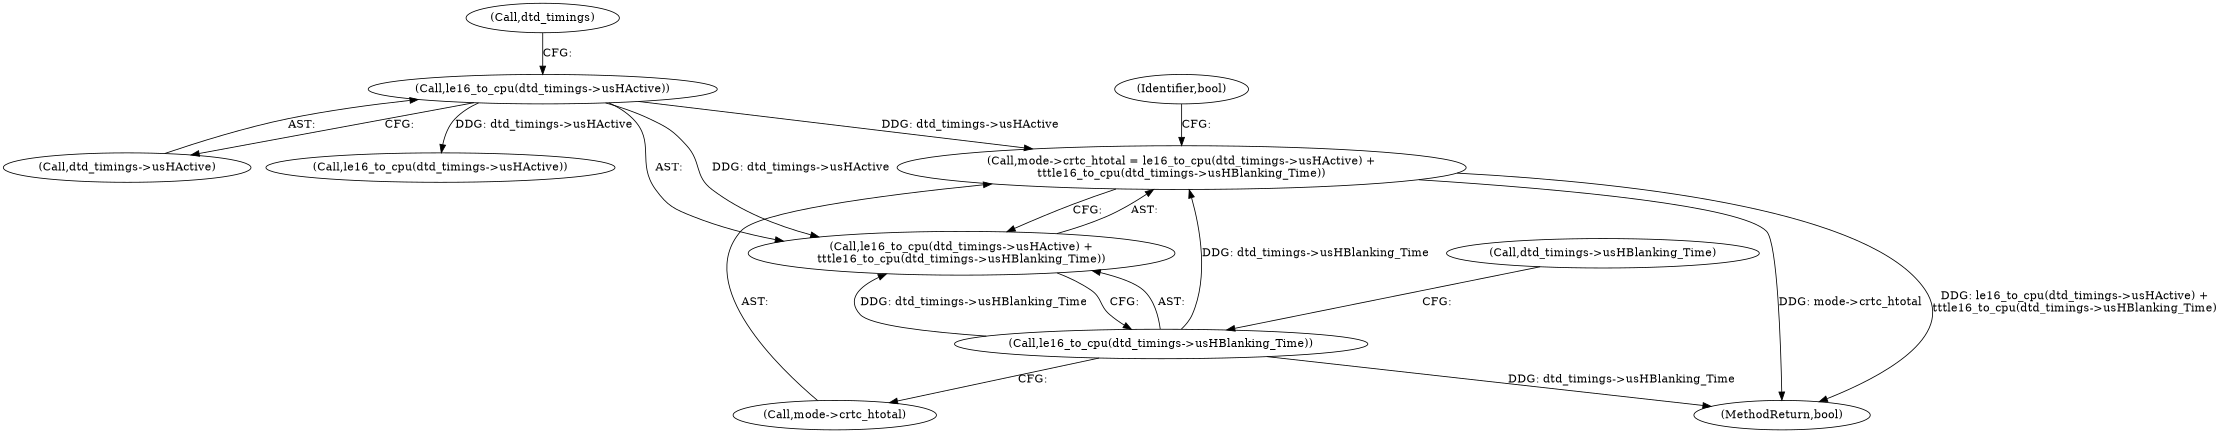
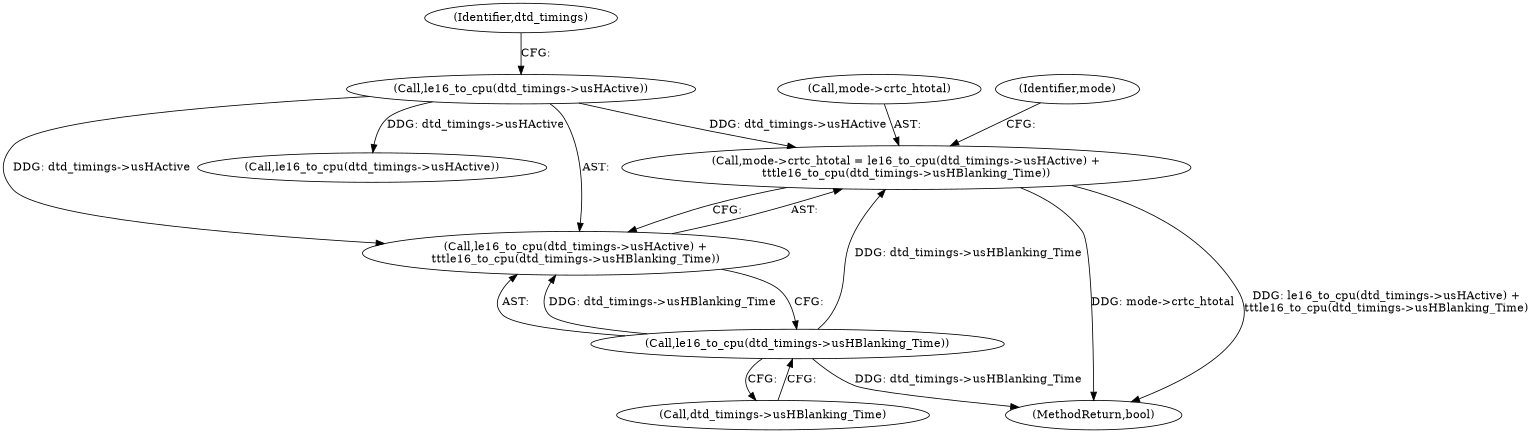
node "(Call,dtd_timings)": label "(Call,dtd_timings)" -> "(Identifier,dtd_timings)"
node "(Identifier,bool)": label "(Identifier,bool)" -> "(Identifier,mode)"
node "(Call,dtd_timings->usHActive)": removed
edge "(Call,le16_to_cpu(dtd_timings->usHBlanking_Time))" -> "(Call,mode->crtc_htotal)": now "(Call,le16_to_cpu(dtd_timings->usHBlanking_Time))" -> "(Call,dtd_timings->usHBlanking_Time)"
